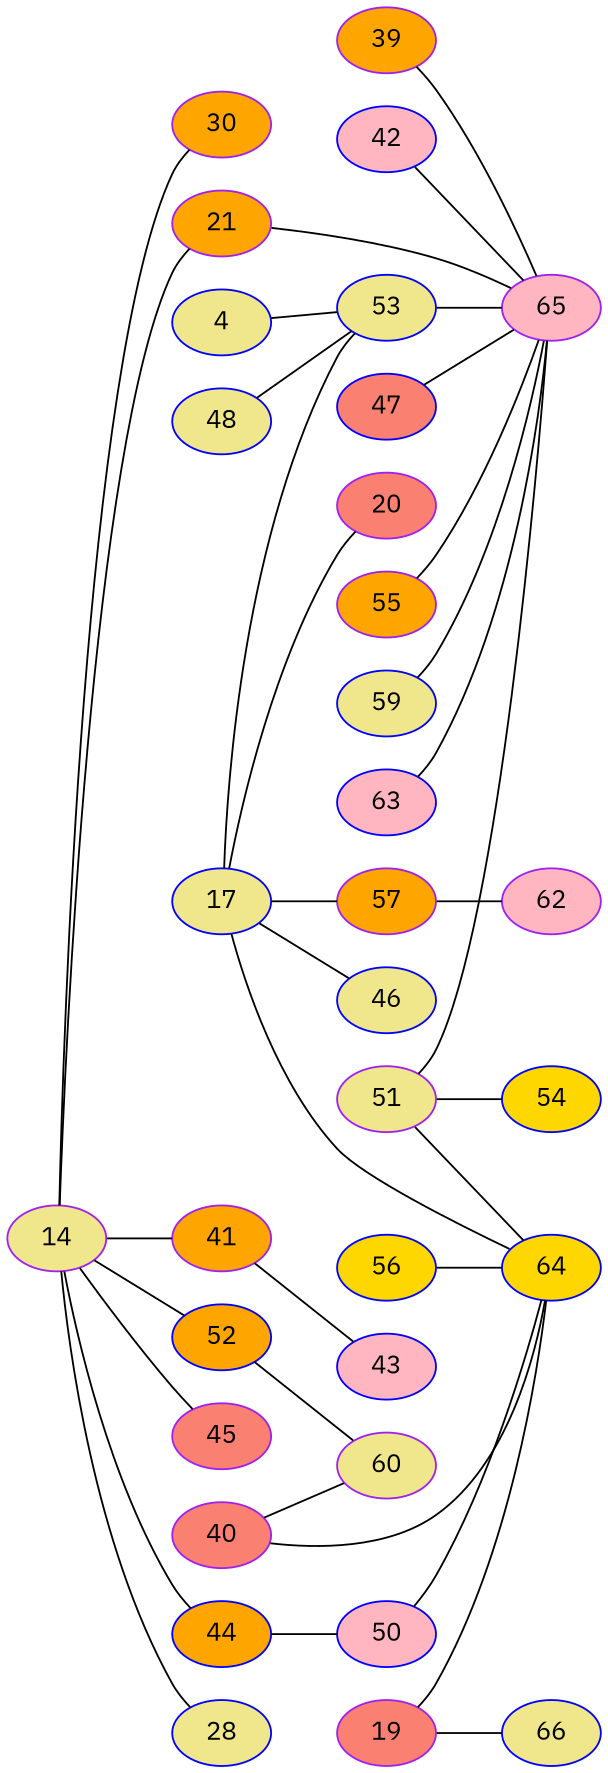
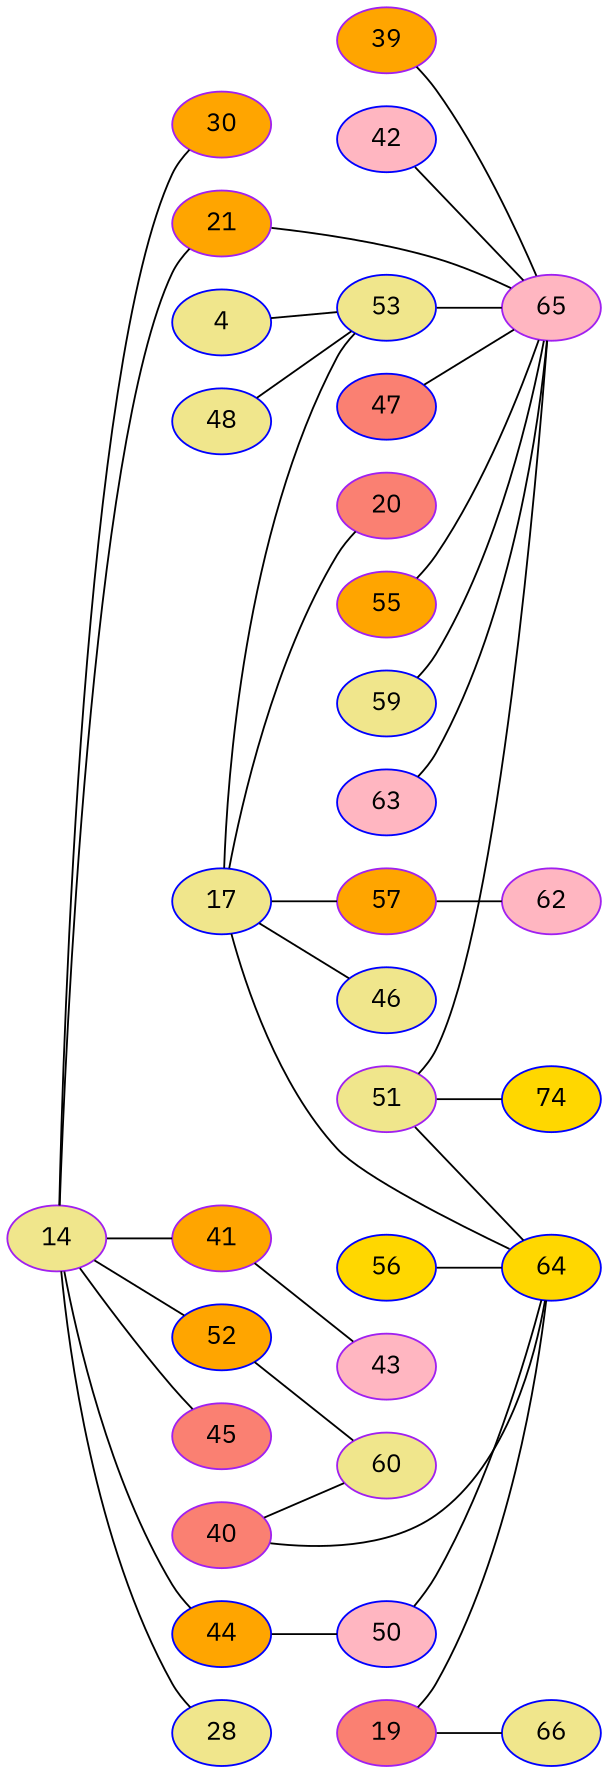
node "54": label "54" -> "74"
node "43": color blue -> purple
